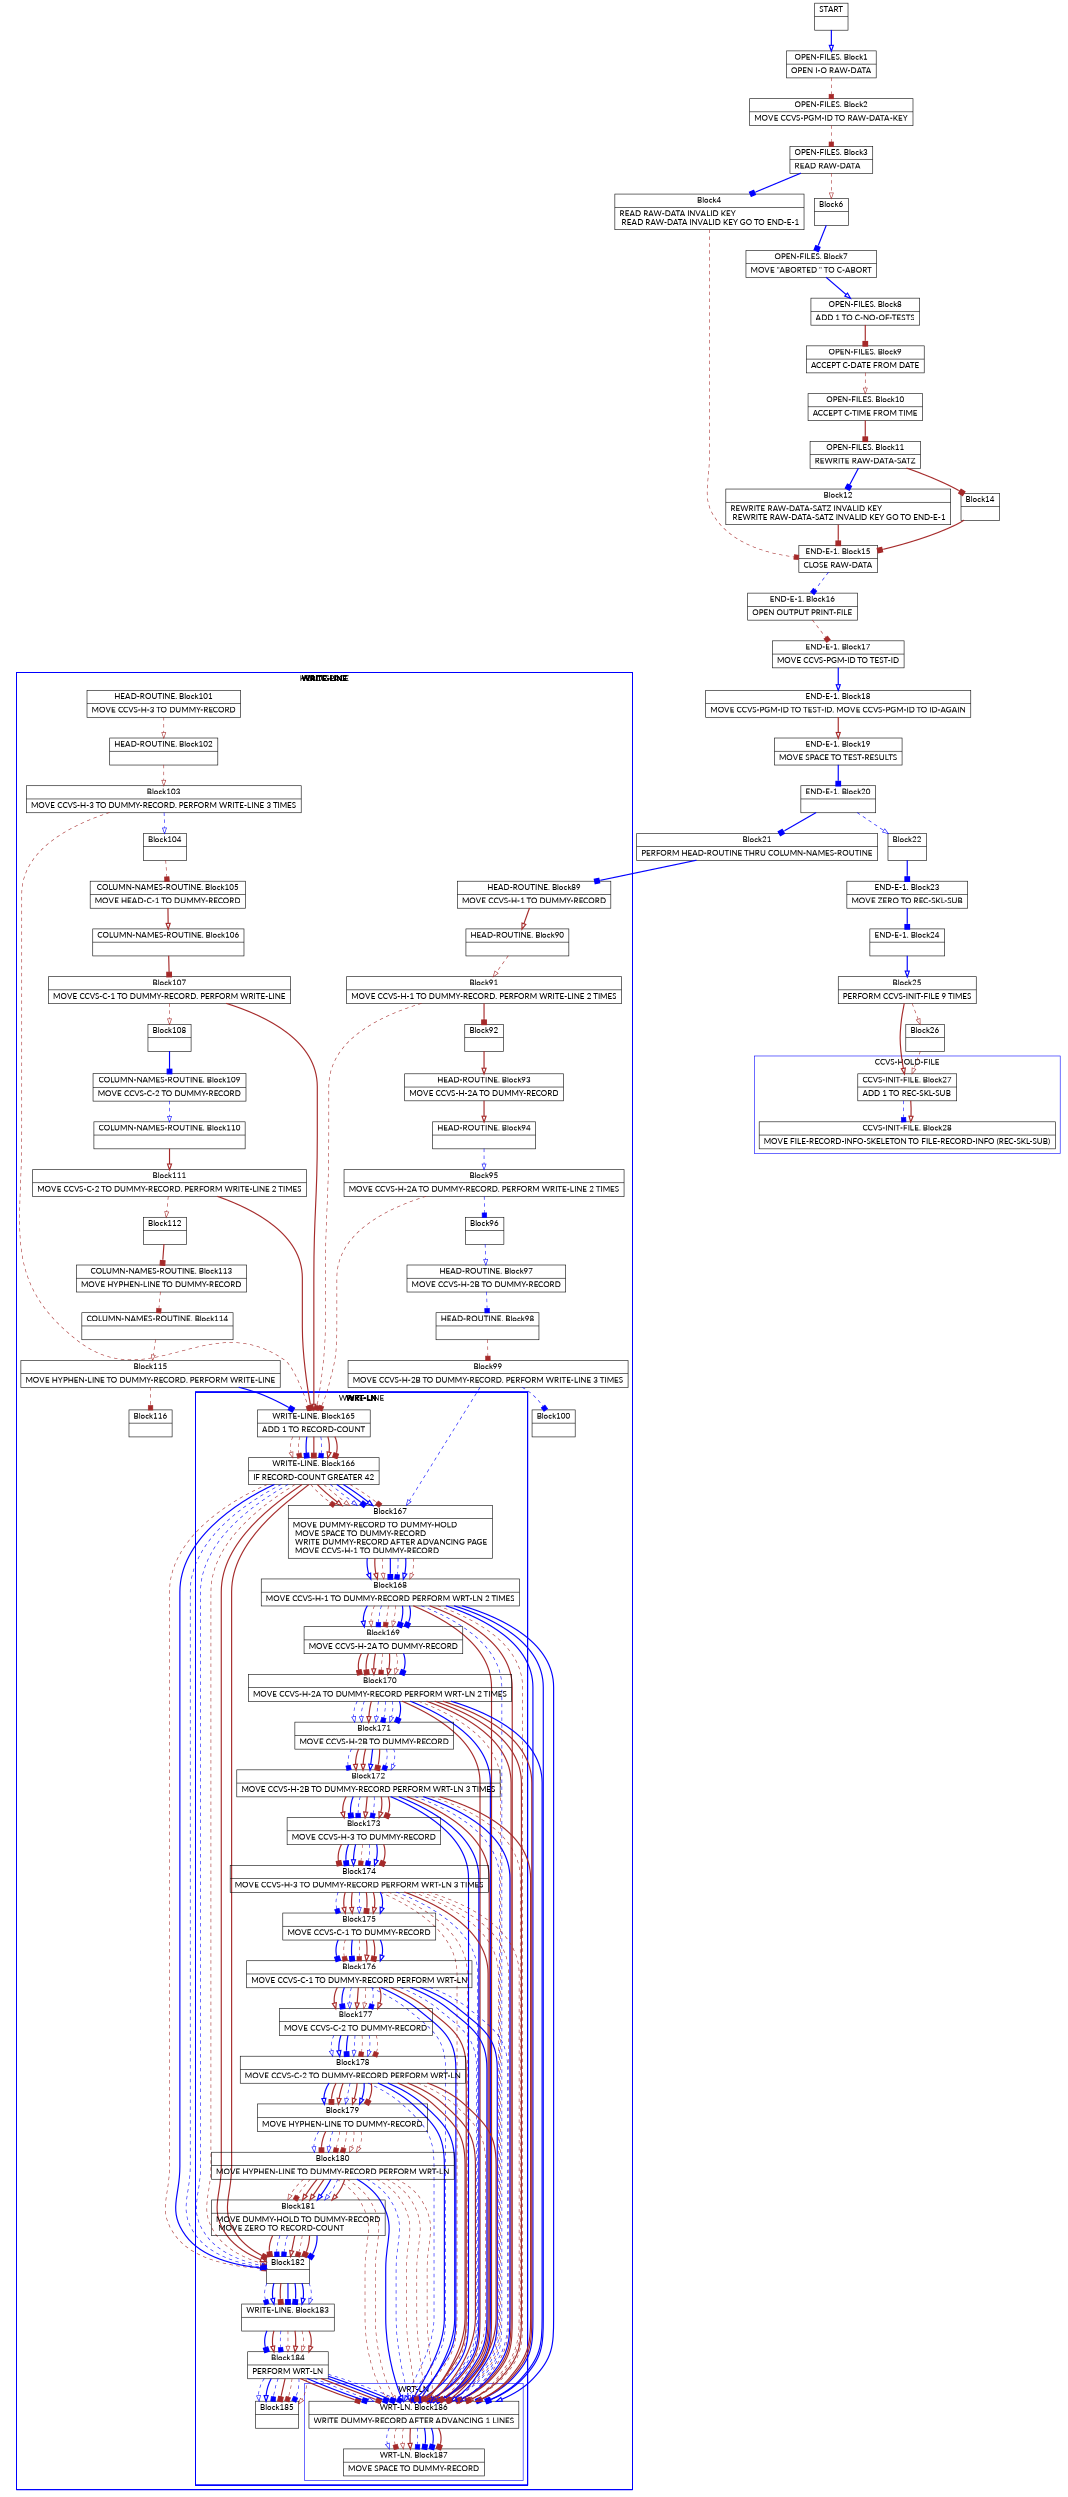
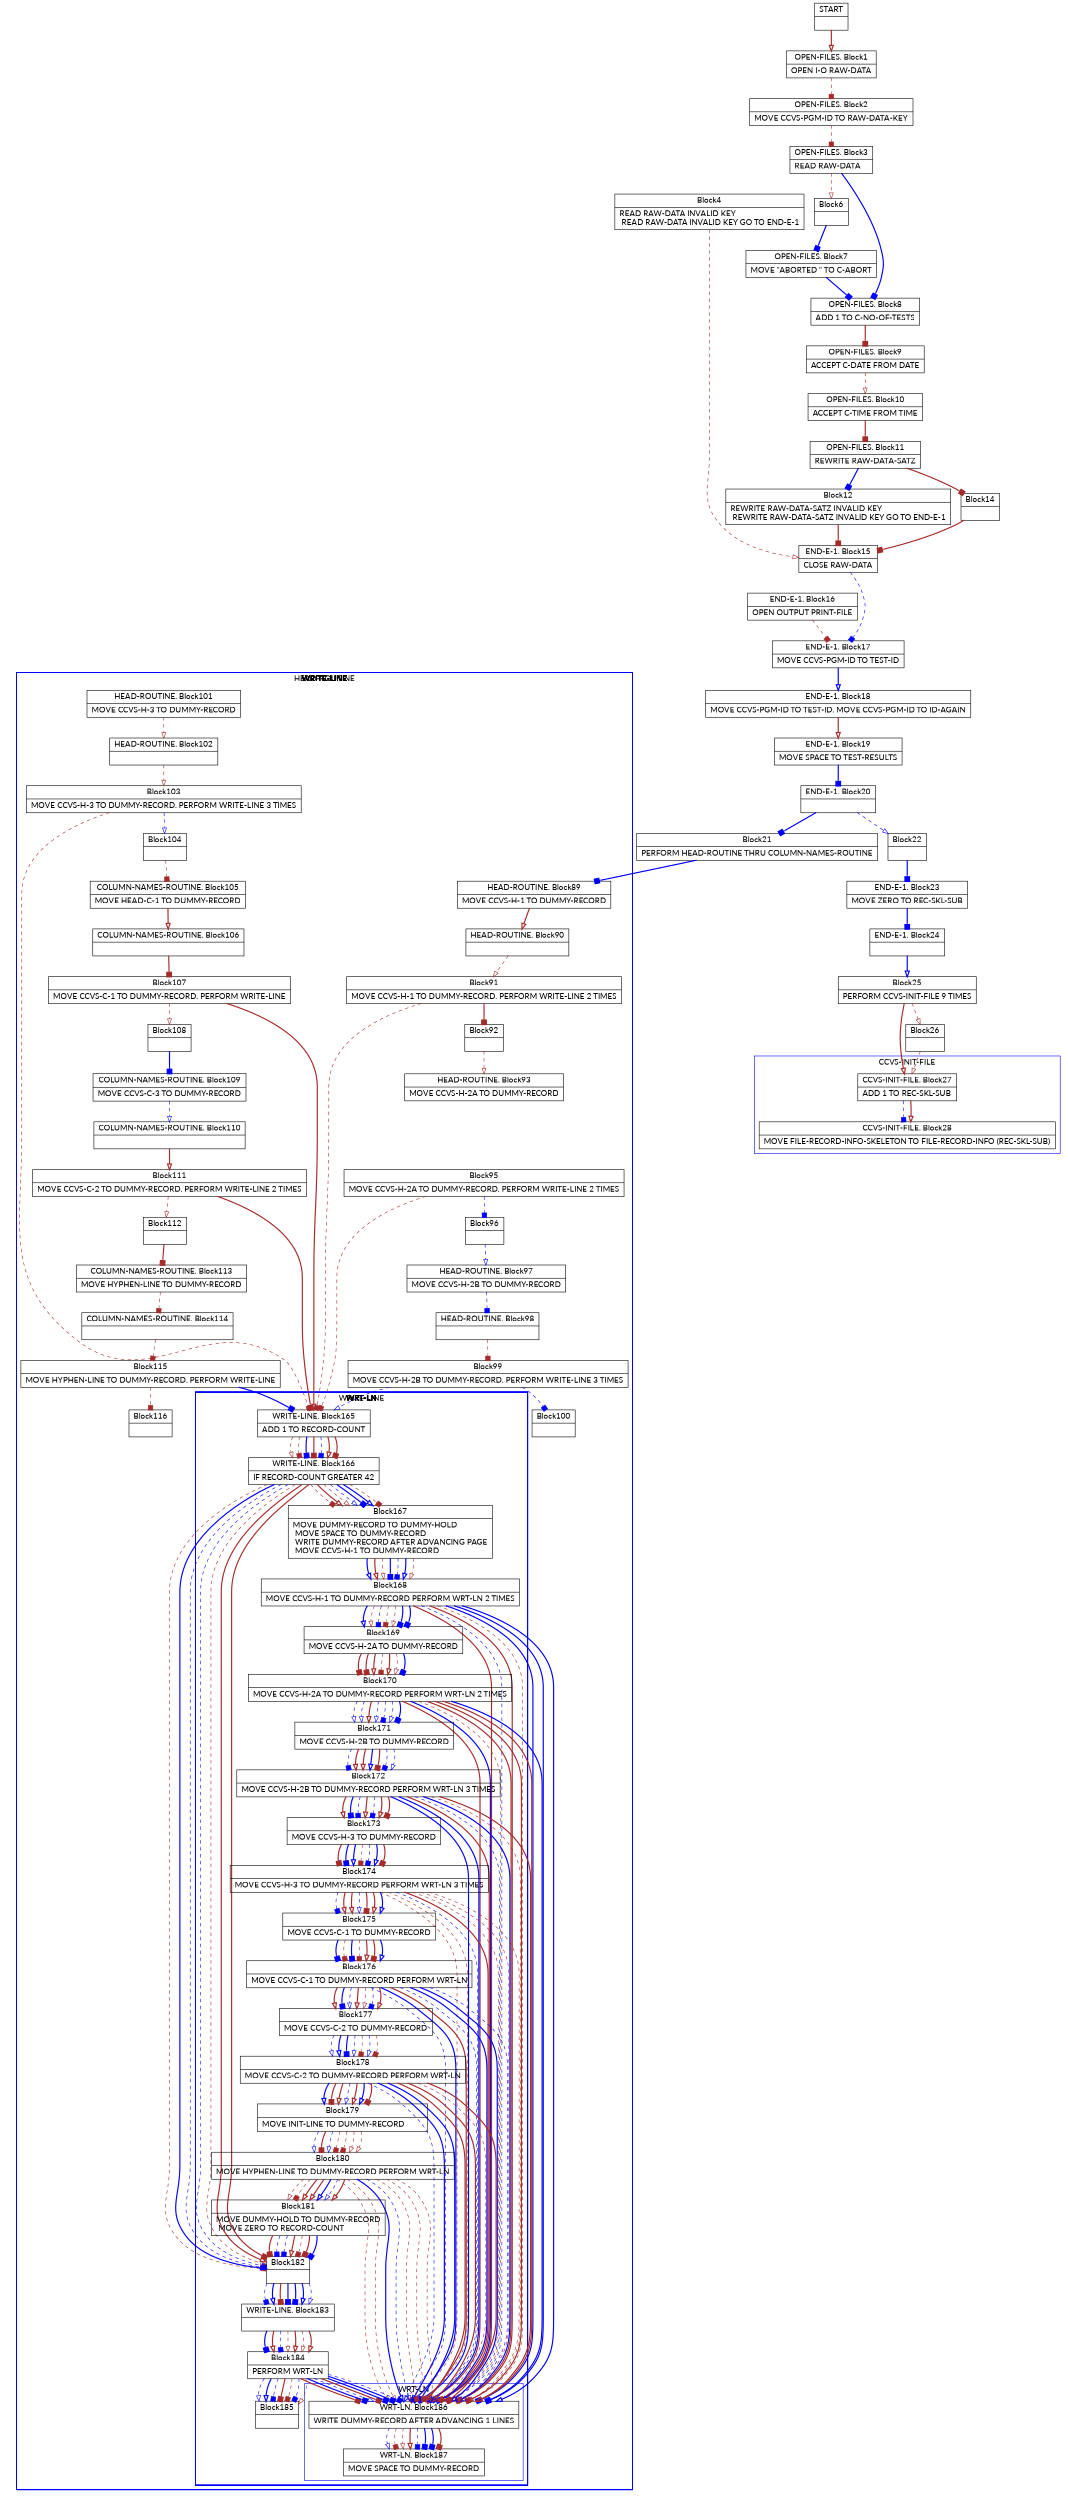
edge "START" -> "OPEN-FILES. Block1": color blue -> brown
edge "OPEN-FILES. Block3" -> "Block4": now "OPEN-FILES. Block3" -> "OPEN-FILES. Block8"
edge "OPEN-FILES. Block7" -> "OPEN-FILES. Block8": arrowhead onormal -> box
edge "Block4" -> "END-E-1. Block15": arrowhead box -> onormal
edge "END-E-1. Block15" -> "END-E-1. Block16": now "END-E-1. Block15" -> "END-E-1. Block17"
cluster "HEAD-SPACE": label "HEAD-SPACE" -> "HEAD-ROUTINE"
edge "Block92" -> "HEAD-ROUTINE. Block93": style bold -> dashed
cluster "CCVS-HOLD-FILE": label "CCVS-HOLD-FILE" -> "CCVS-INIT-FILE"
node "COLUMN-NAMES-ROUTINE. Block109": text "MOVE CCVS-C-2 TO DUMMY-RECORD" -> "MOVE CCVS-C-3 TO DUMMY-RECORD"
node "HEAD-ROUTINE. Block94": removed
edge "COLUMN-NAMES-ROUTINE. Block114" -> "Block115": arrowhead onormal -> box
edge "Block99" -> "Block167": now "Block99" -> "WRITE-LINE. Block165"
node "Block179": text "MOVE HYPHEN-LINE TO DUMMY-RECORD" -> "MOVE INIT-LINE TO DUMMY-RECORD"
